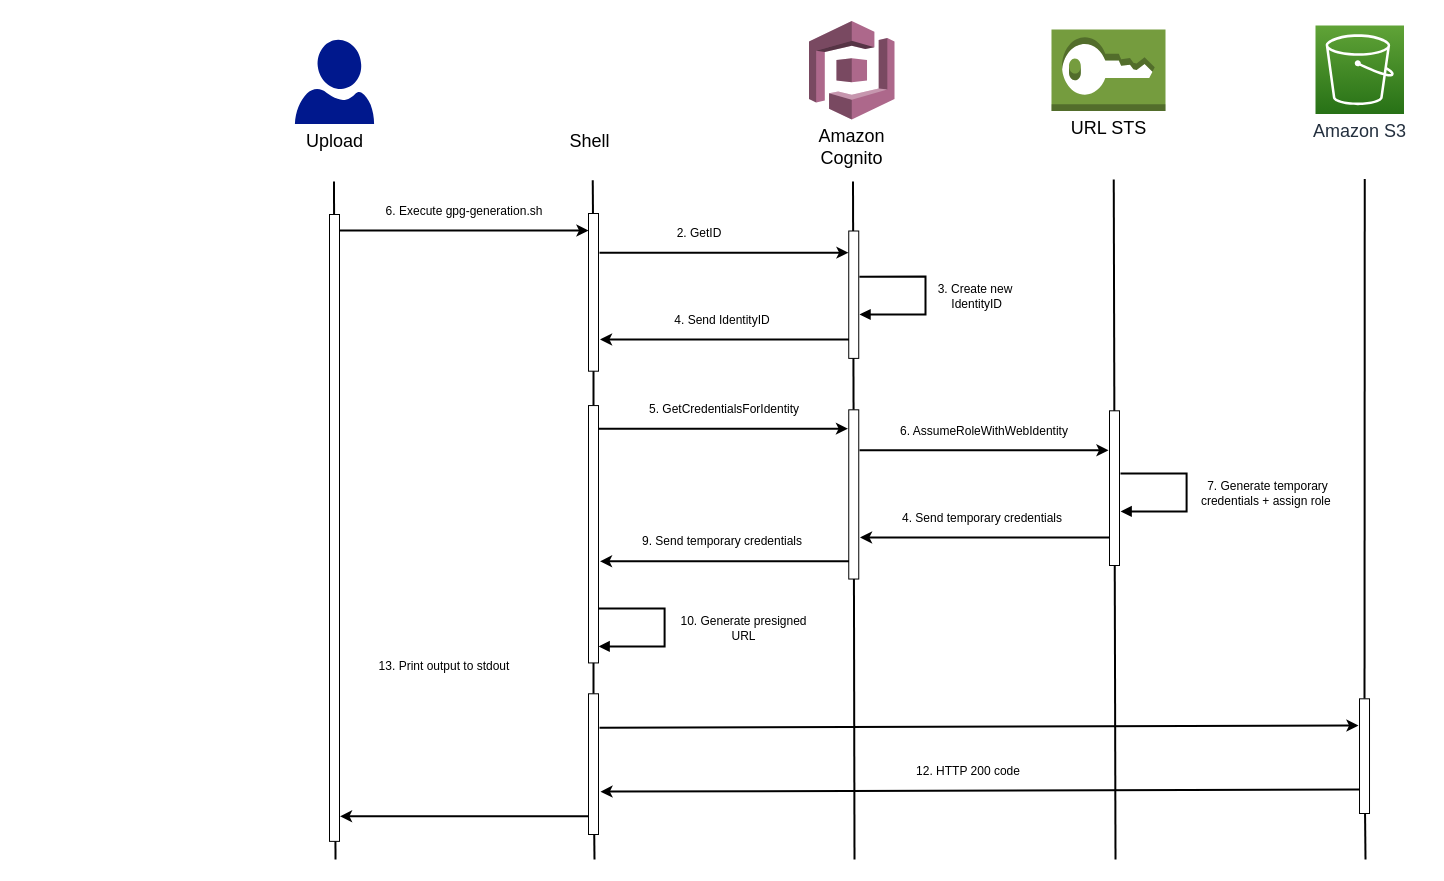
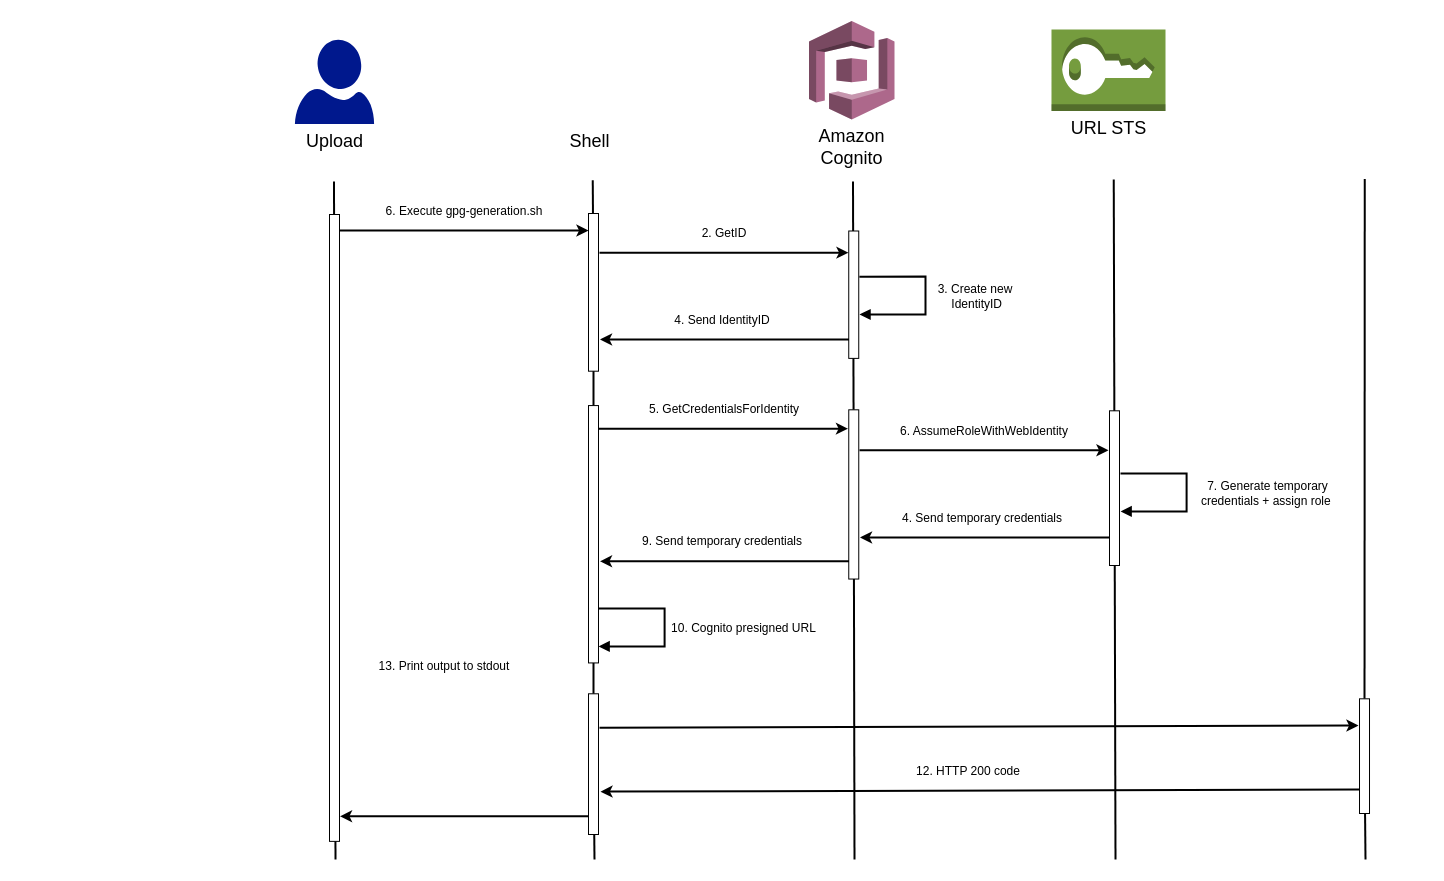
node "Amazon S3": removed
node "2. GetID": moved (700, 234) -> (725, 234)
node "10. Generate presigned URL": label "10. Generate presigned URL" -> "10. Cognito presigned URL"
